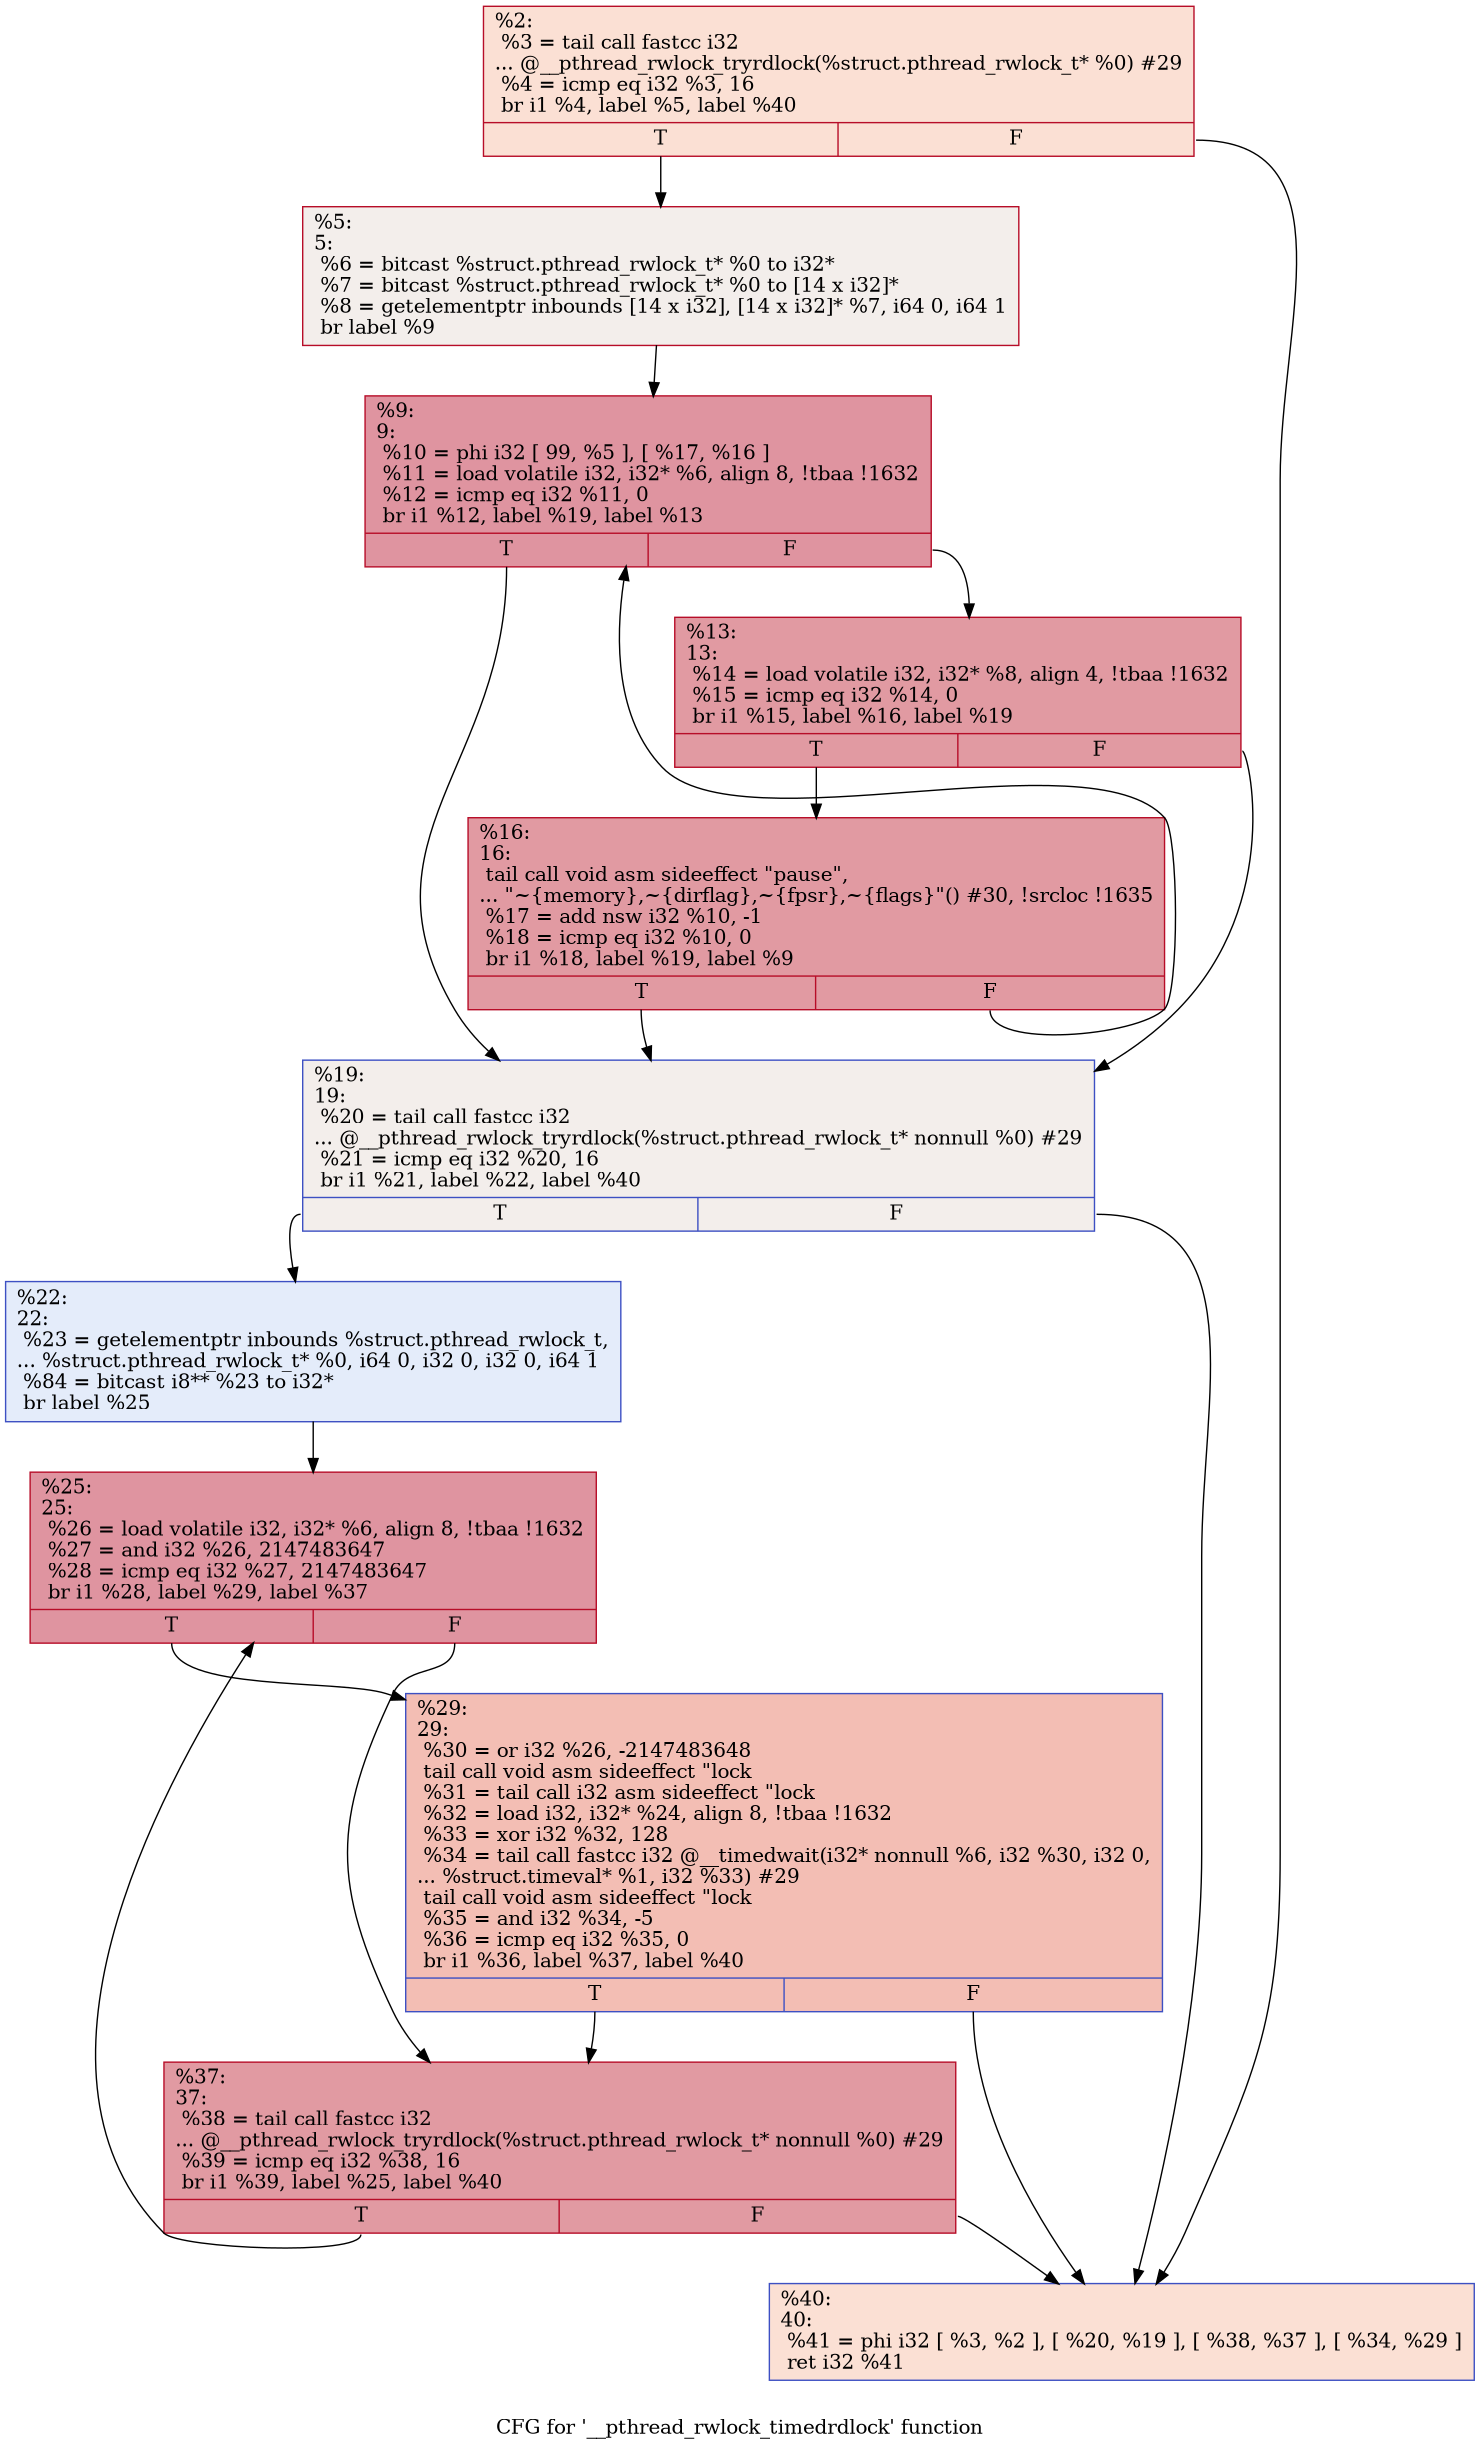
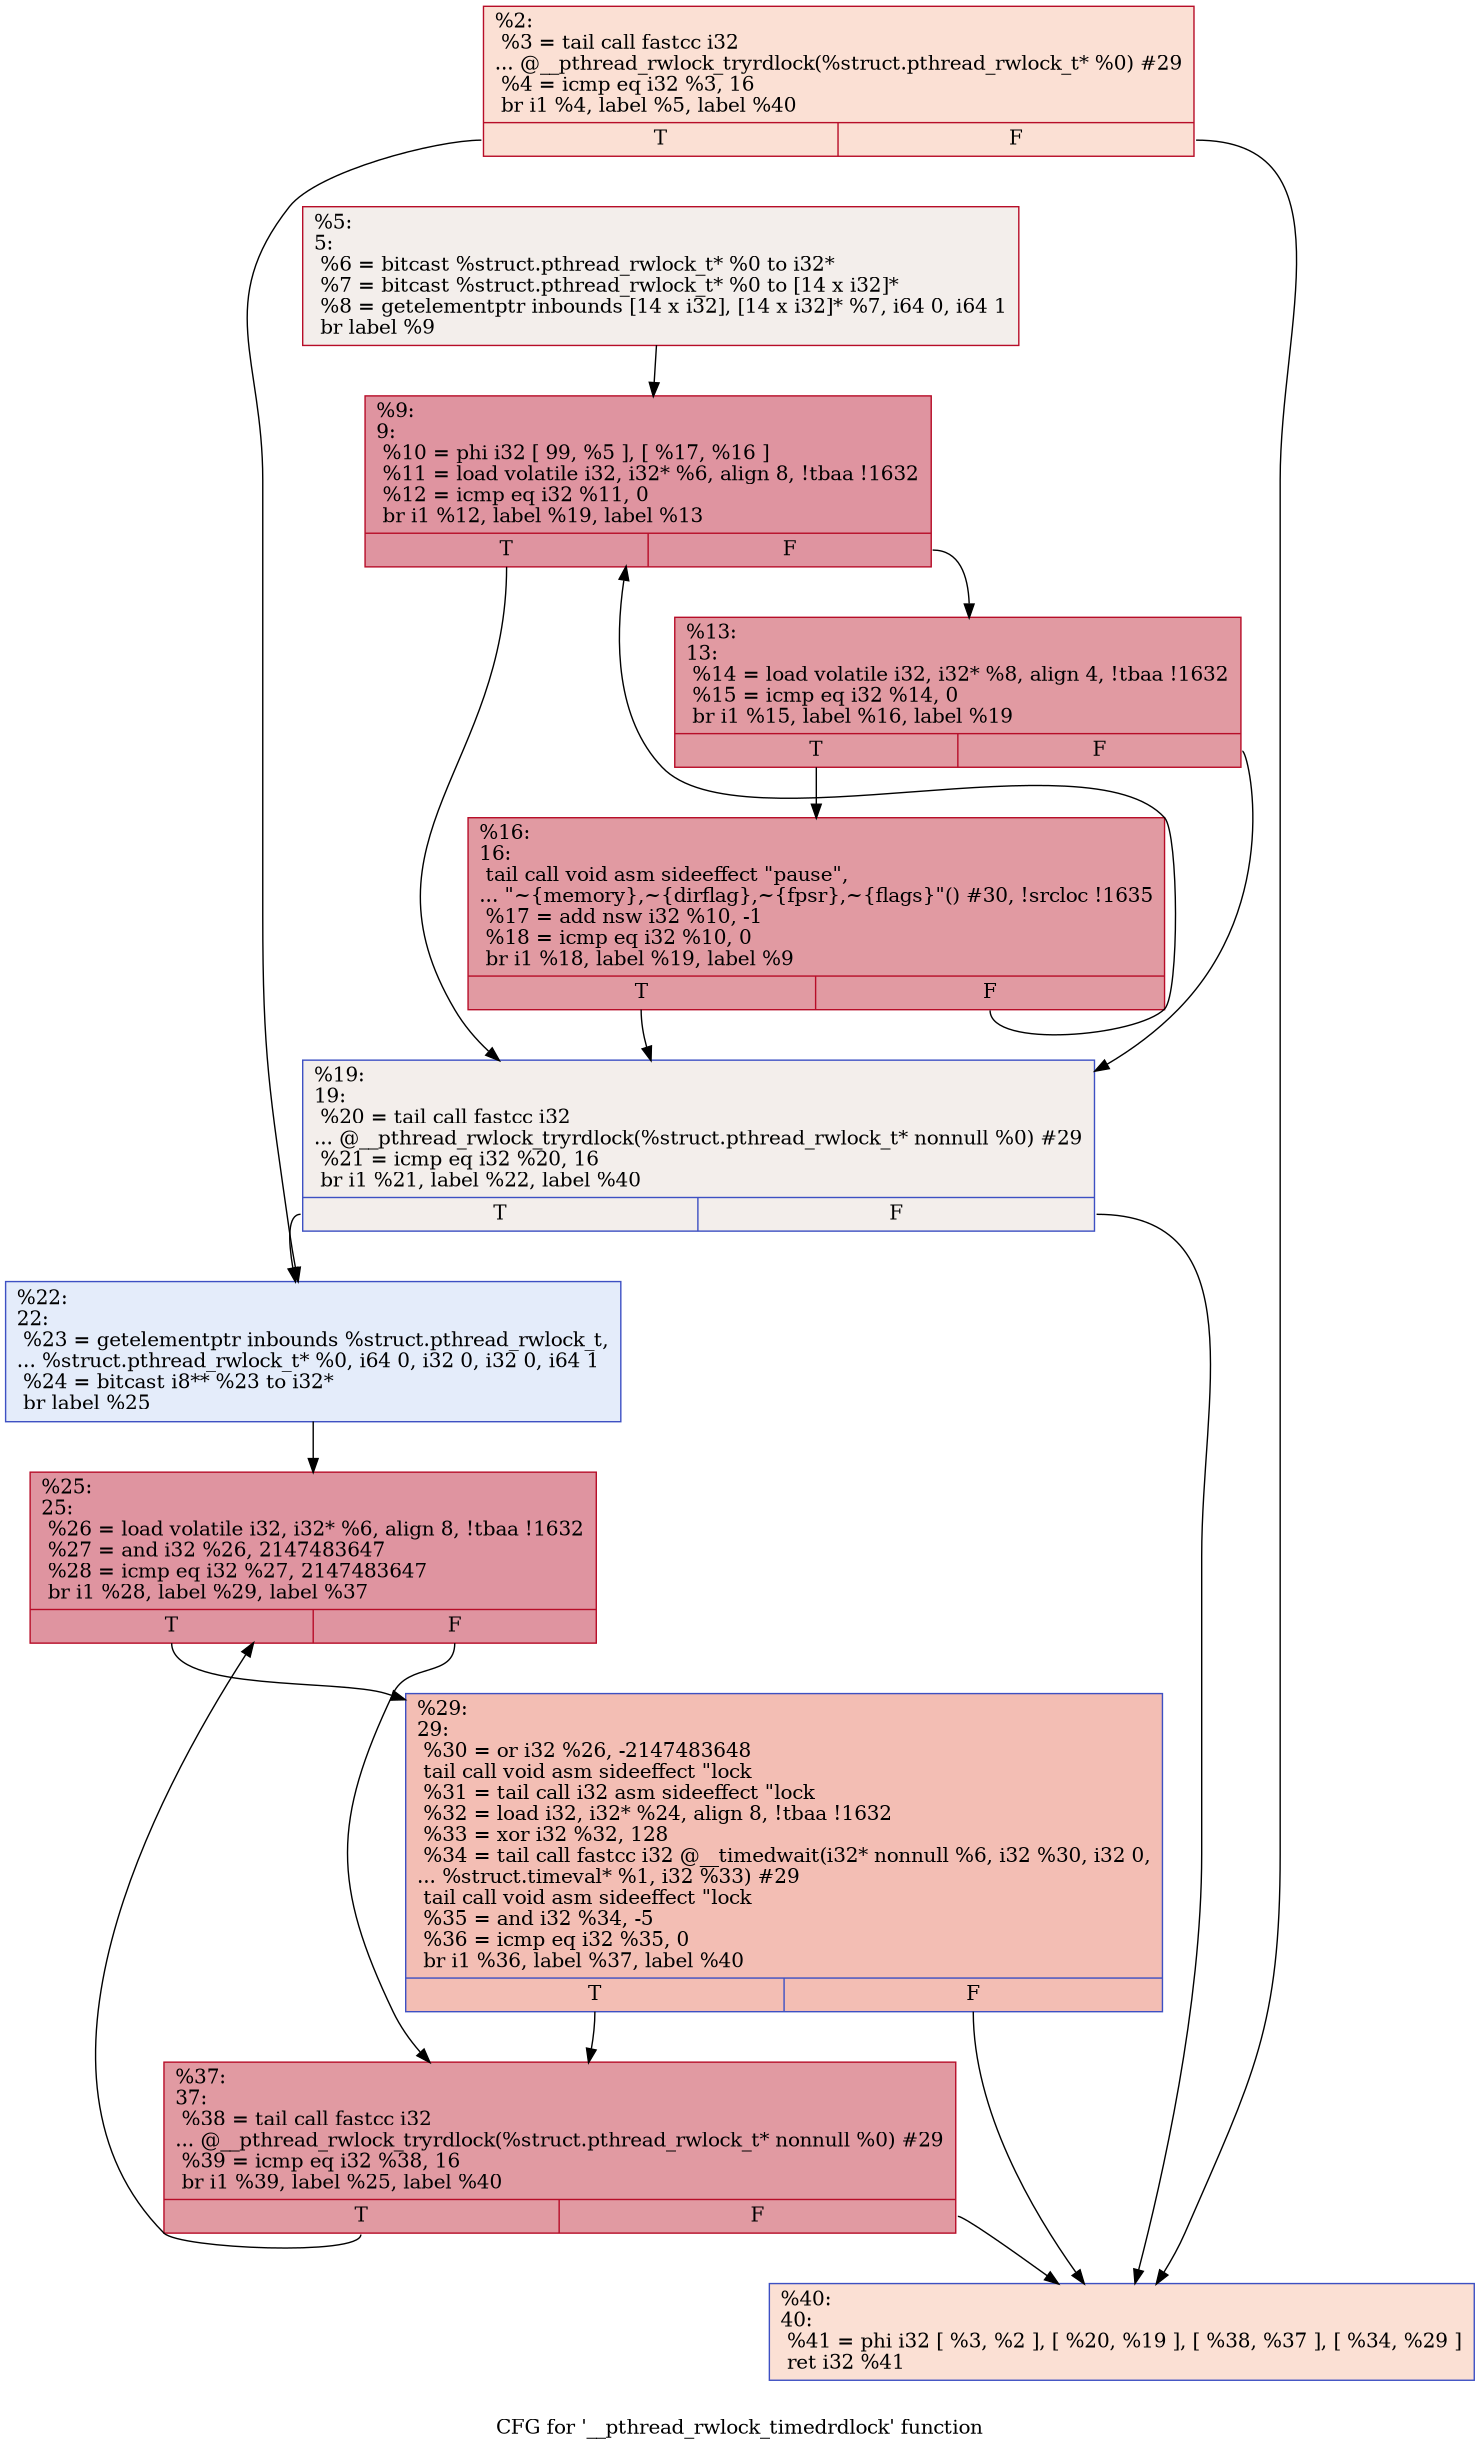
edge "%2:" -> "%5:": now "%2:" -> "%22:"
node "%22:": text "%84 = bitcast i8** %23 to i32*" -> "%24 = bitcast i8** %23 to i32*"
